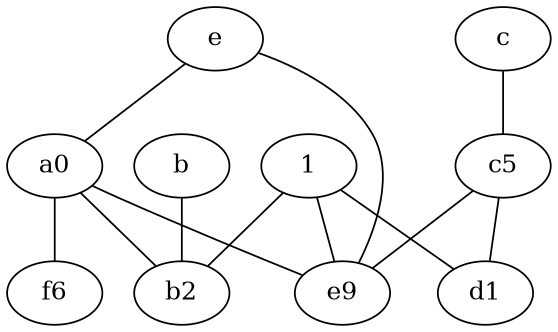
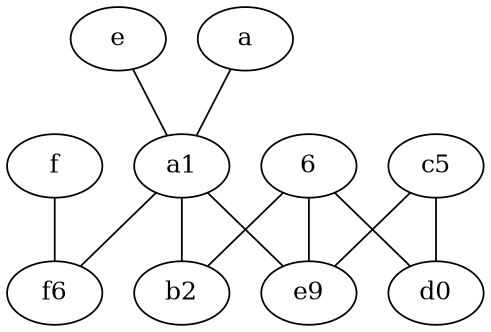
node "a": added
node "c": removed
edge "e" -- "e9": removed
node "a0": label "a0" -> "a1"
node "f": added
node "b": removed
node "1": label "1" -> "6"
node "d1": label "d1" -> "d0"
